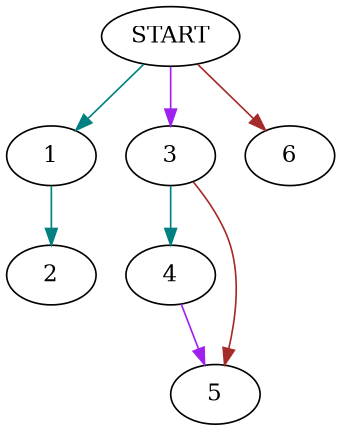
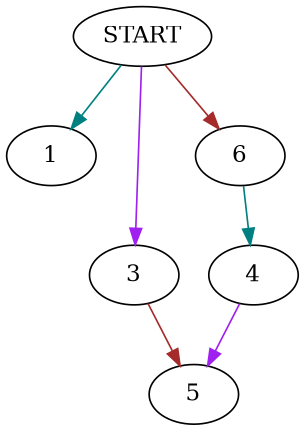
edge "3" -> "4": now "6" -> "4"
node "2": removed
